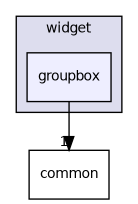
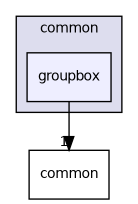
cluster "widget": label "widget" -> "common"
